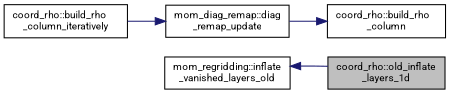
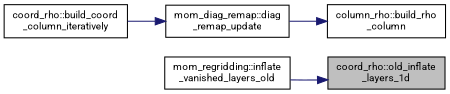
node "coord_rho::build_rho _column_iteratively": label "coord_rho::build_rho _column_iteratively" -> "coord_rho::build_coord _column_iteratively"
node "coord_rho::build_rho _column": label "coord_rho::build_rho _column" -> "column_rho::build_rho _column"
edge "coord_rho::old_inflate _layers_1d" -> "mom_regridding::inflate _vanished_layers_old": reversed
